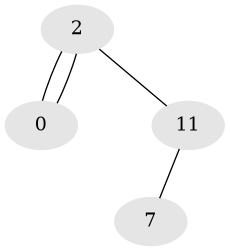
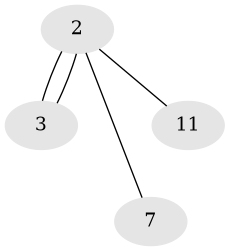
node "0": label "0" -> "3"
edge "11" -- "7": now "2" -- "7"
